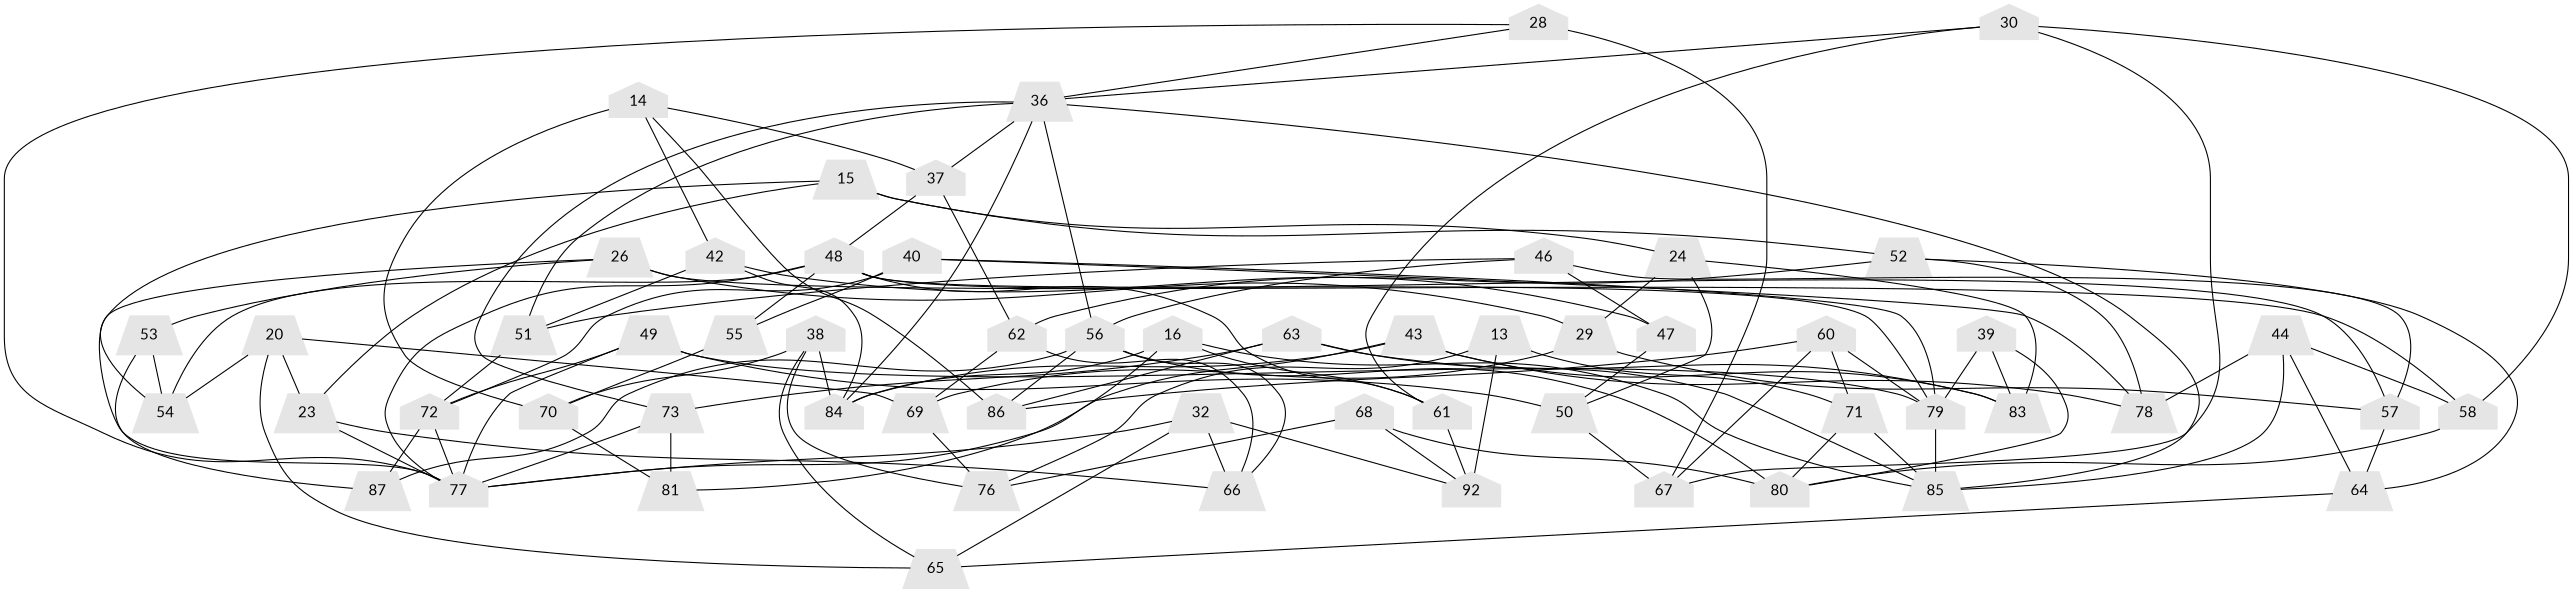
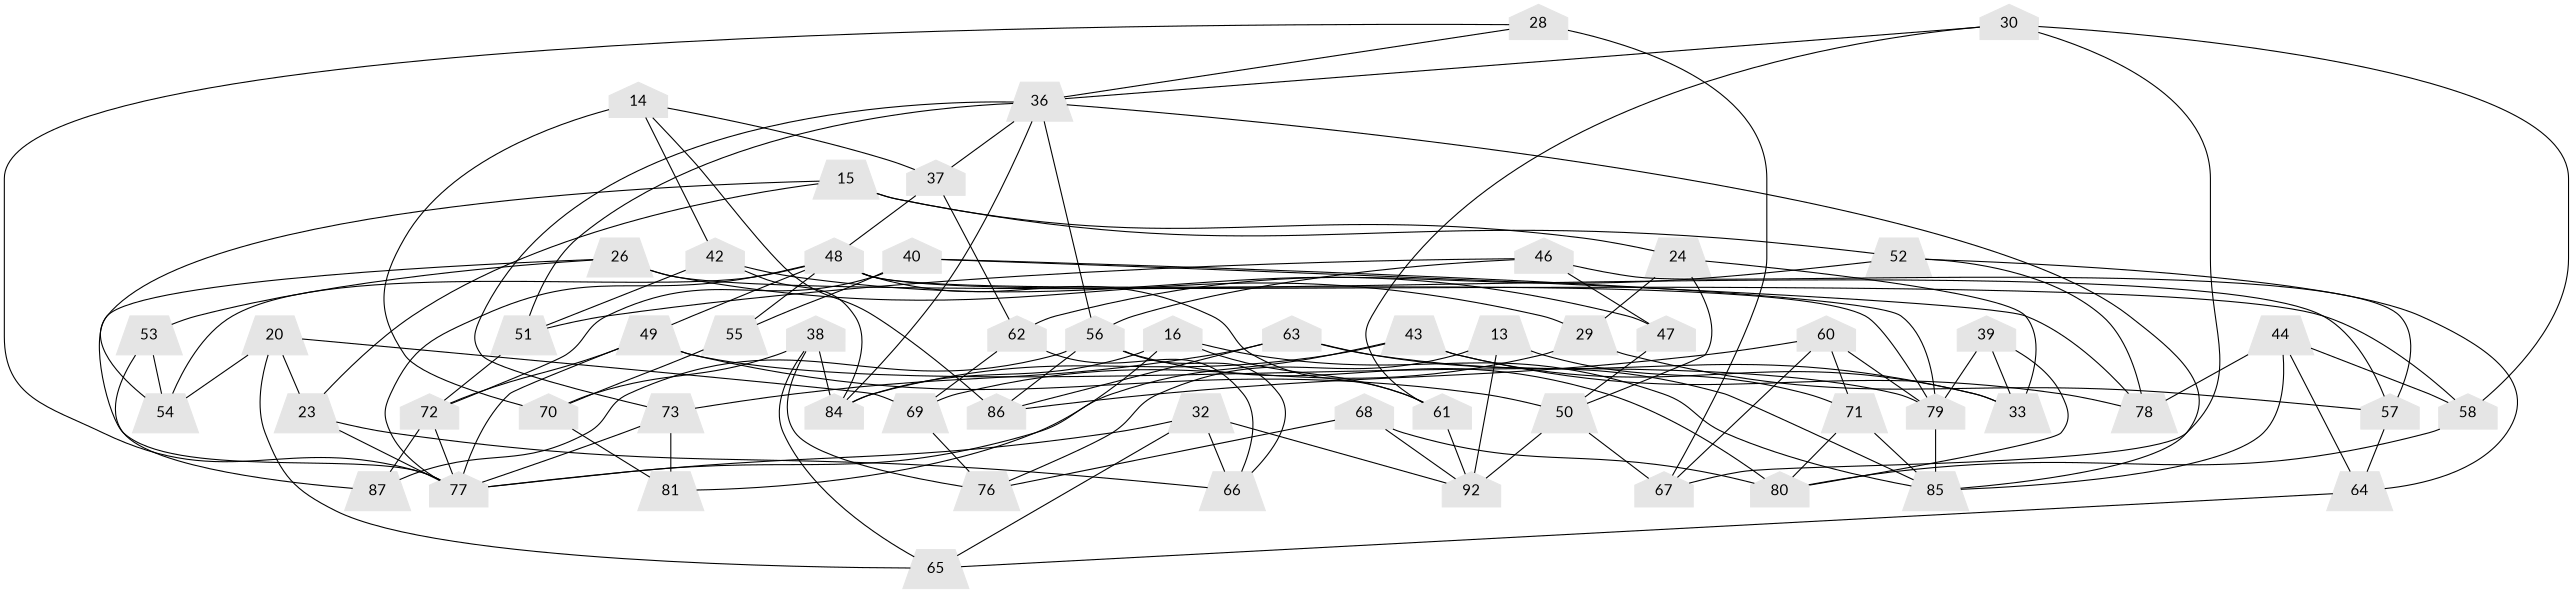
edge "48" -- "49": added
node "83": label "83" -> "33"
edge "50" -- "92": added
